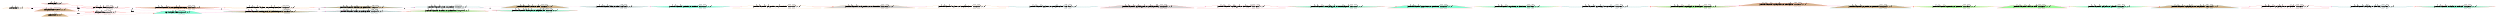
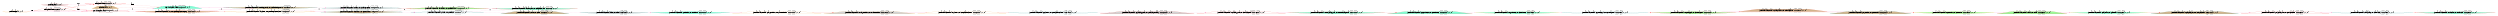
node "PulsarAdmin admin@@@2@@@['1', '1', '0']": fillcolor tan -> white
edge "CmdBrokerStats['0', '0', '1']" -> "PulsarAdmin admin@@@2@@@['0', '0', '1']": now "CmdNamespaces['1', '0', '0']" -> "PulsarAdmin admin@@@2@@@['0', '0', '1']"
